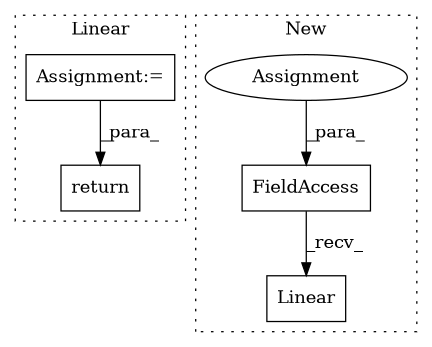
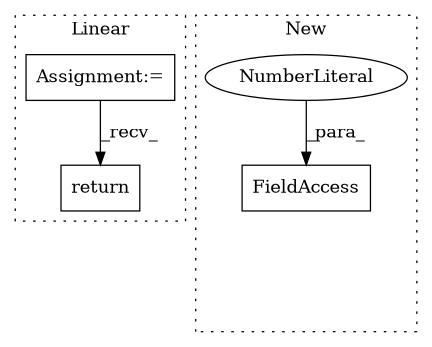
node "Assignment": label "Assignment" -> "NumberLiteral"
edge "Assignment:=" -> "return": label "_para_" -> "_recv_"
node "Linear": removed
